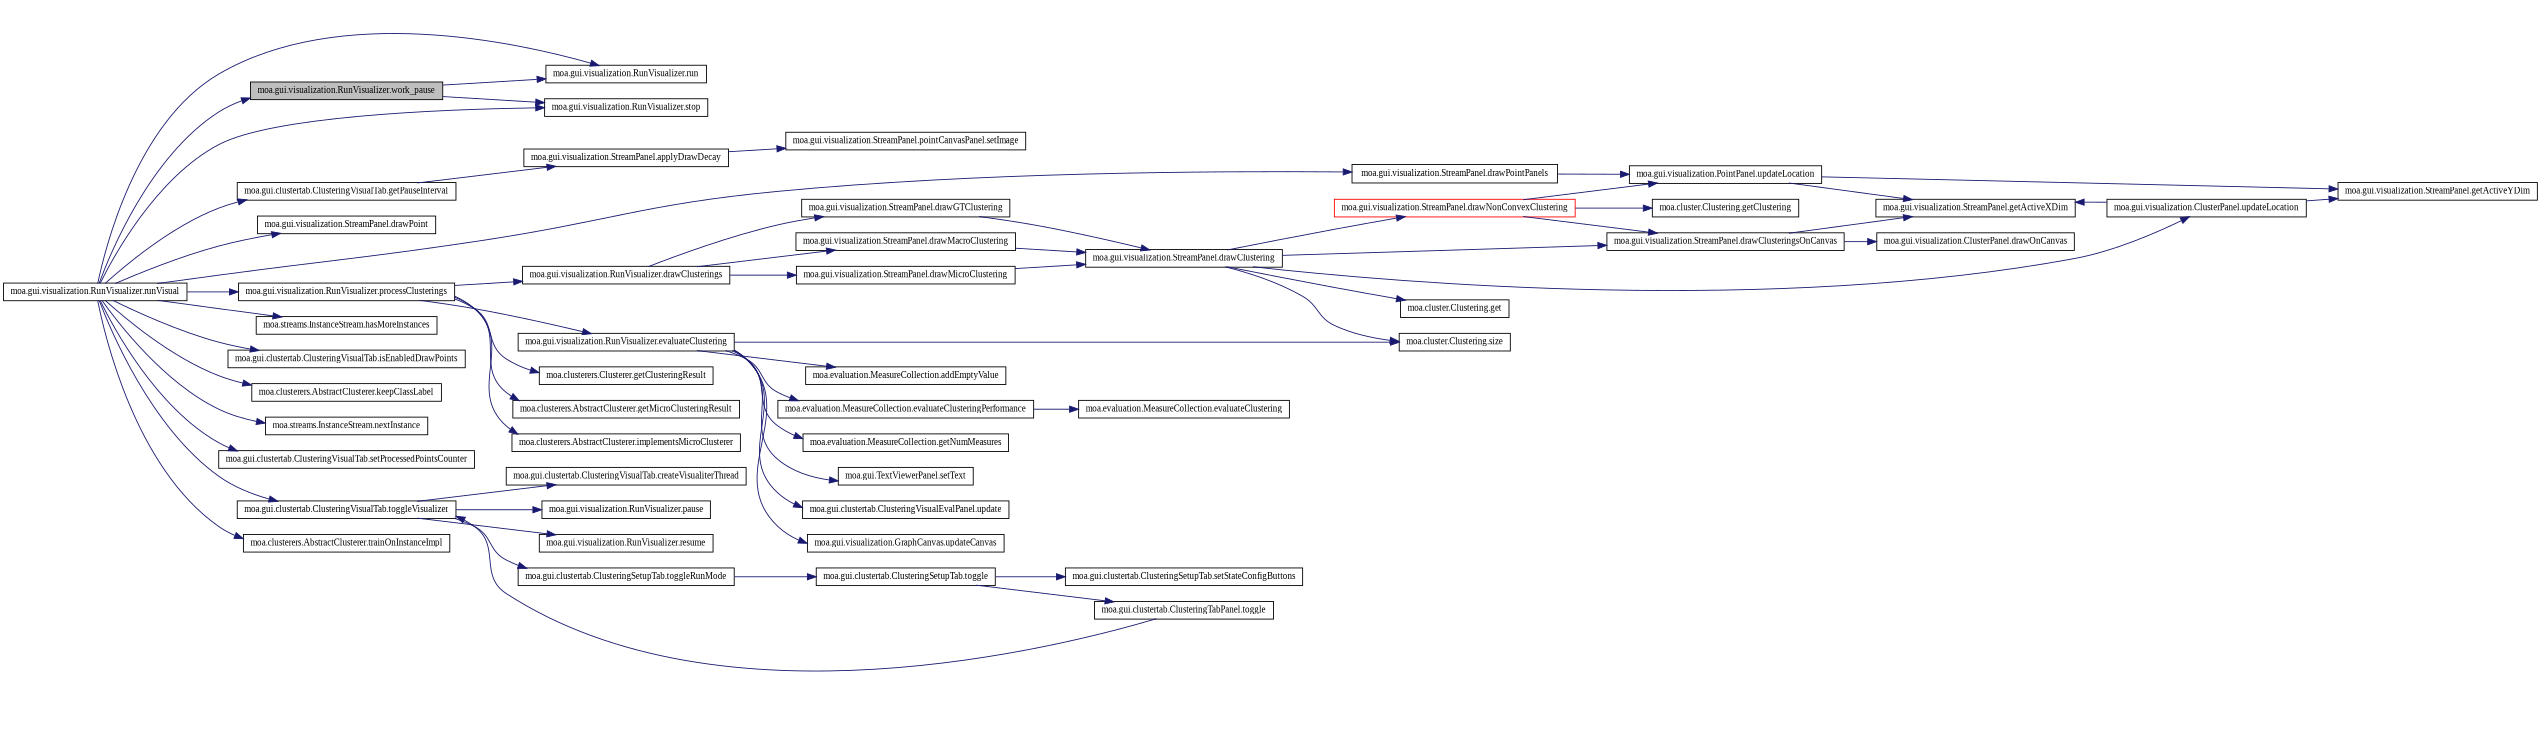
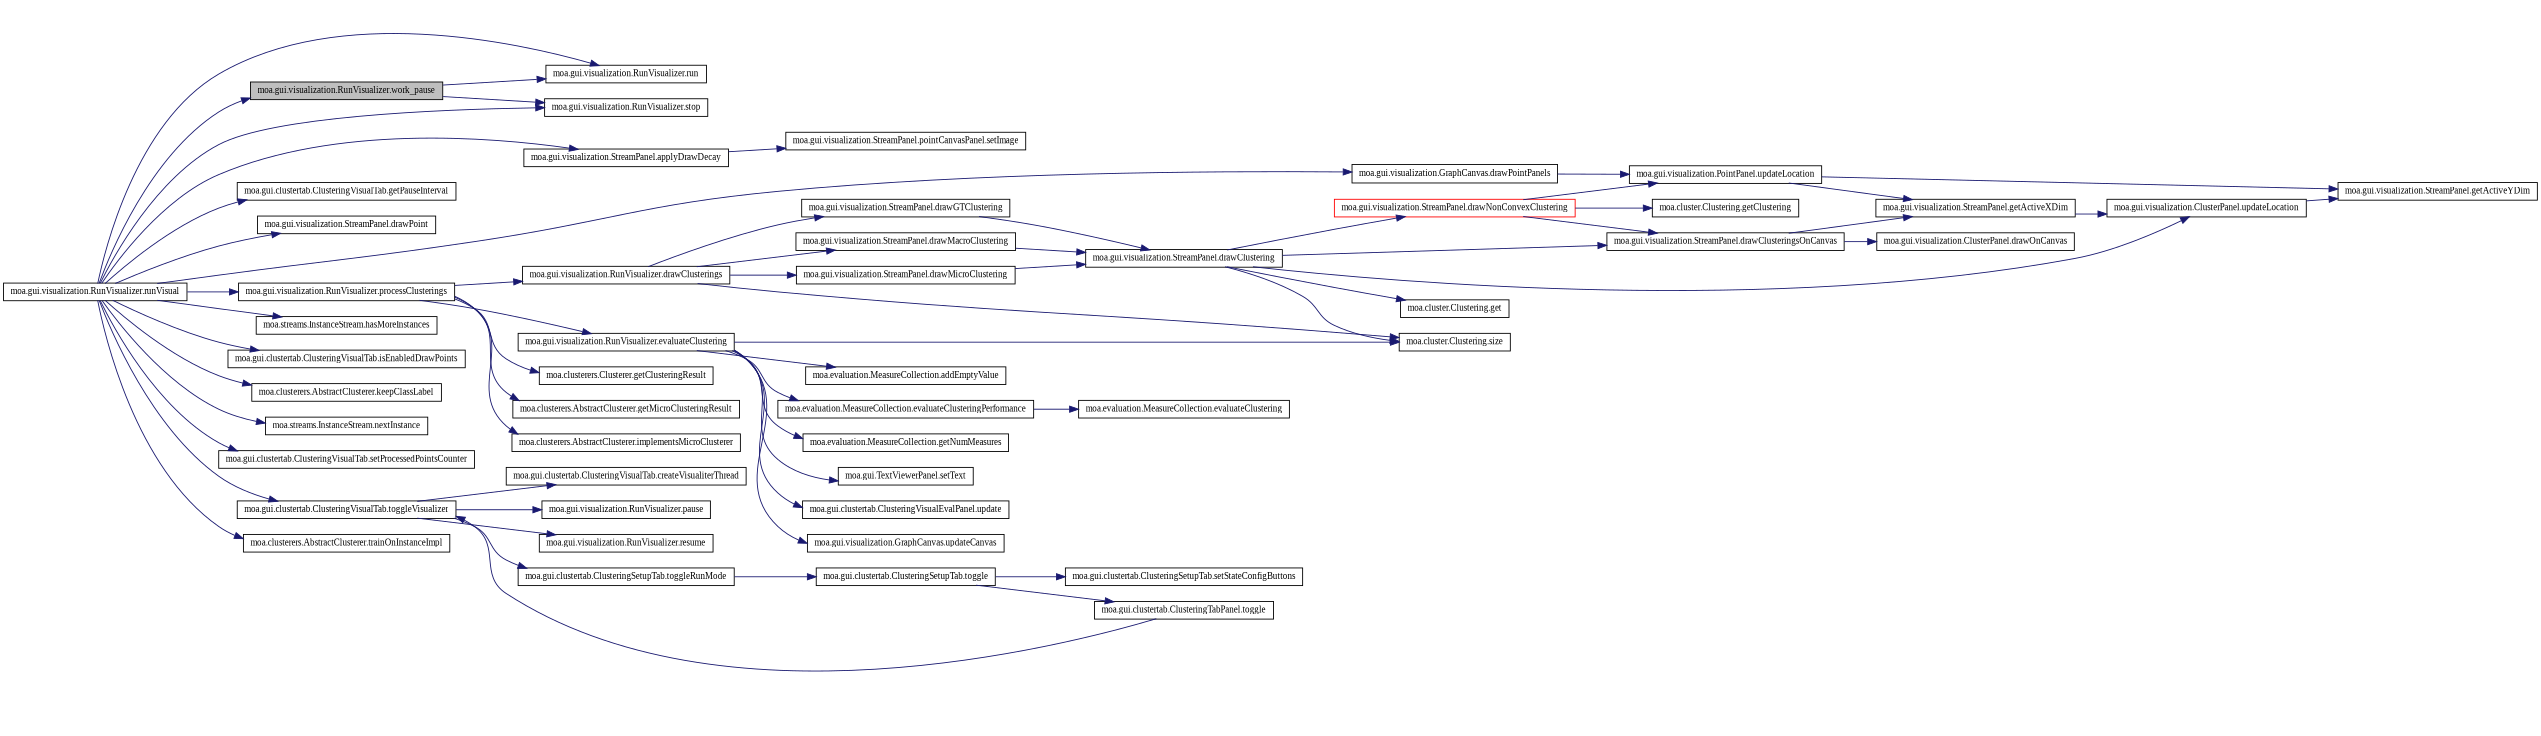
node "moa.gui.visualization.StreamPanel.drawPointPanels": label "moa.gui.visualization.StreamPanel.drawPointPanels" -> "moa.gui.visualization.GraphCanvas.drawPointPanels"
edge "moa.gui.clustertab.ClusteringVisualTab.getPauseInterval" -> "moa.gui.visualization.StreamPanel.applyDrawDecay": now "moa.gui.visualization.RunVisualizer.runVisual" -> "moa.gui.visualization.StreamPanel.applyDrawDecay"
edge "moa.gui.visualization.ClusterPanel.updateLocation" -> "moa.gui.visualization.StreamPanel.getActiveXDim": reversed
edge "moa.gui.visualization.RunVisualizer.drawClusterings" -> "moa.cluster.Clustering.size": added
